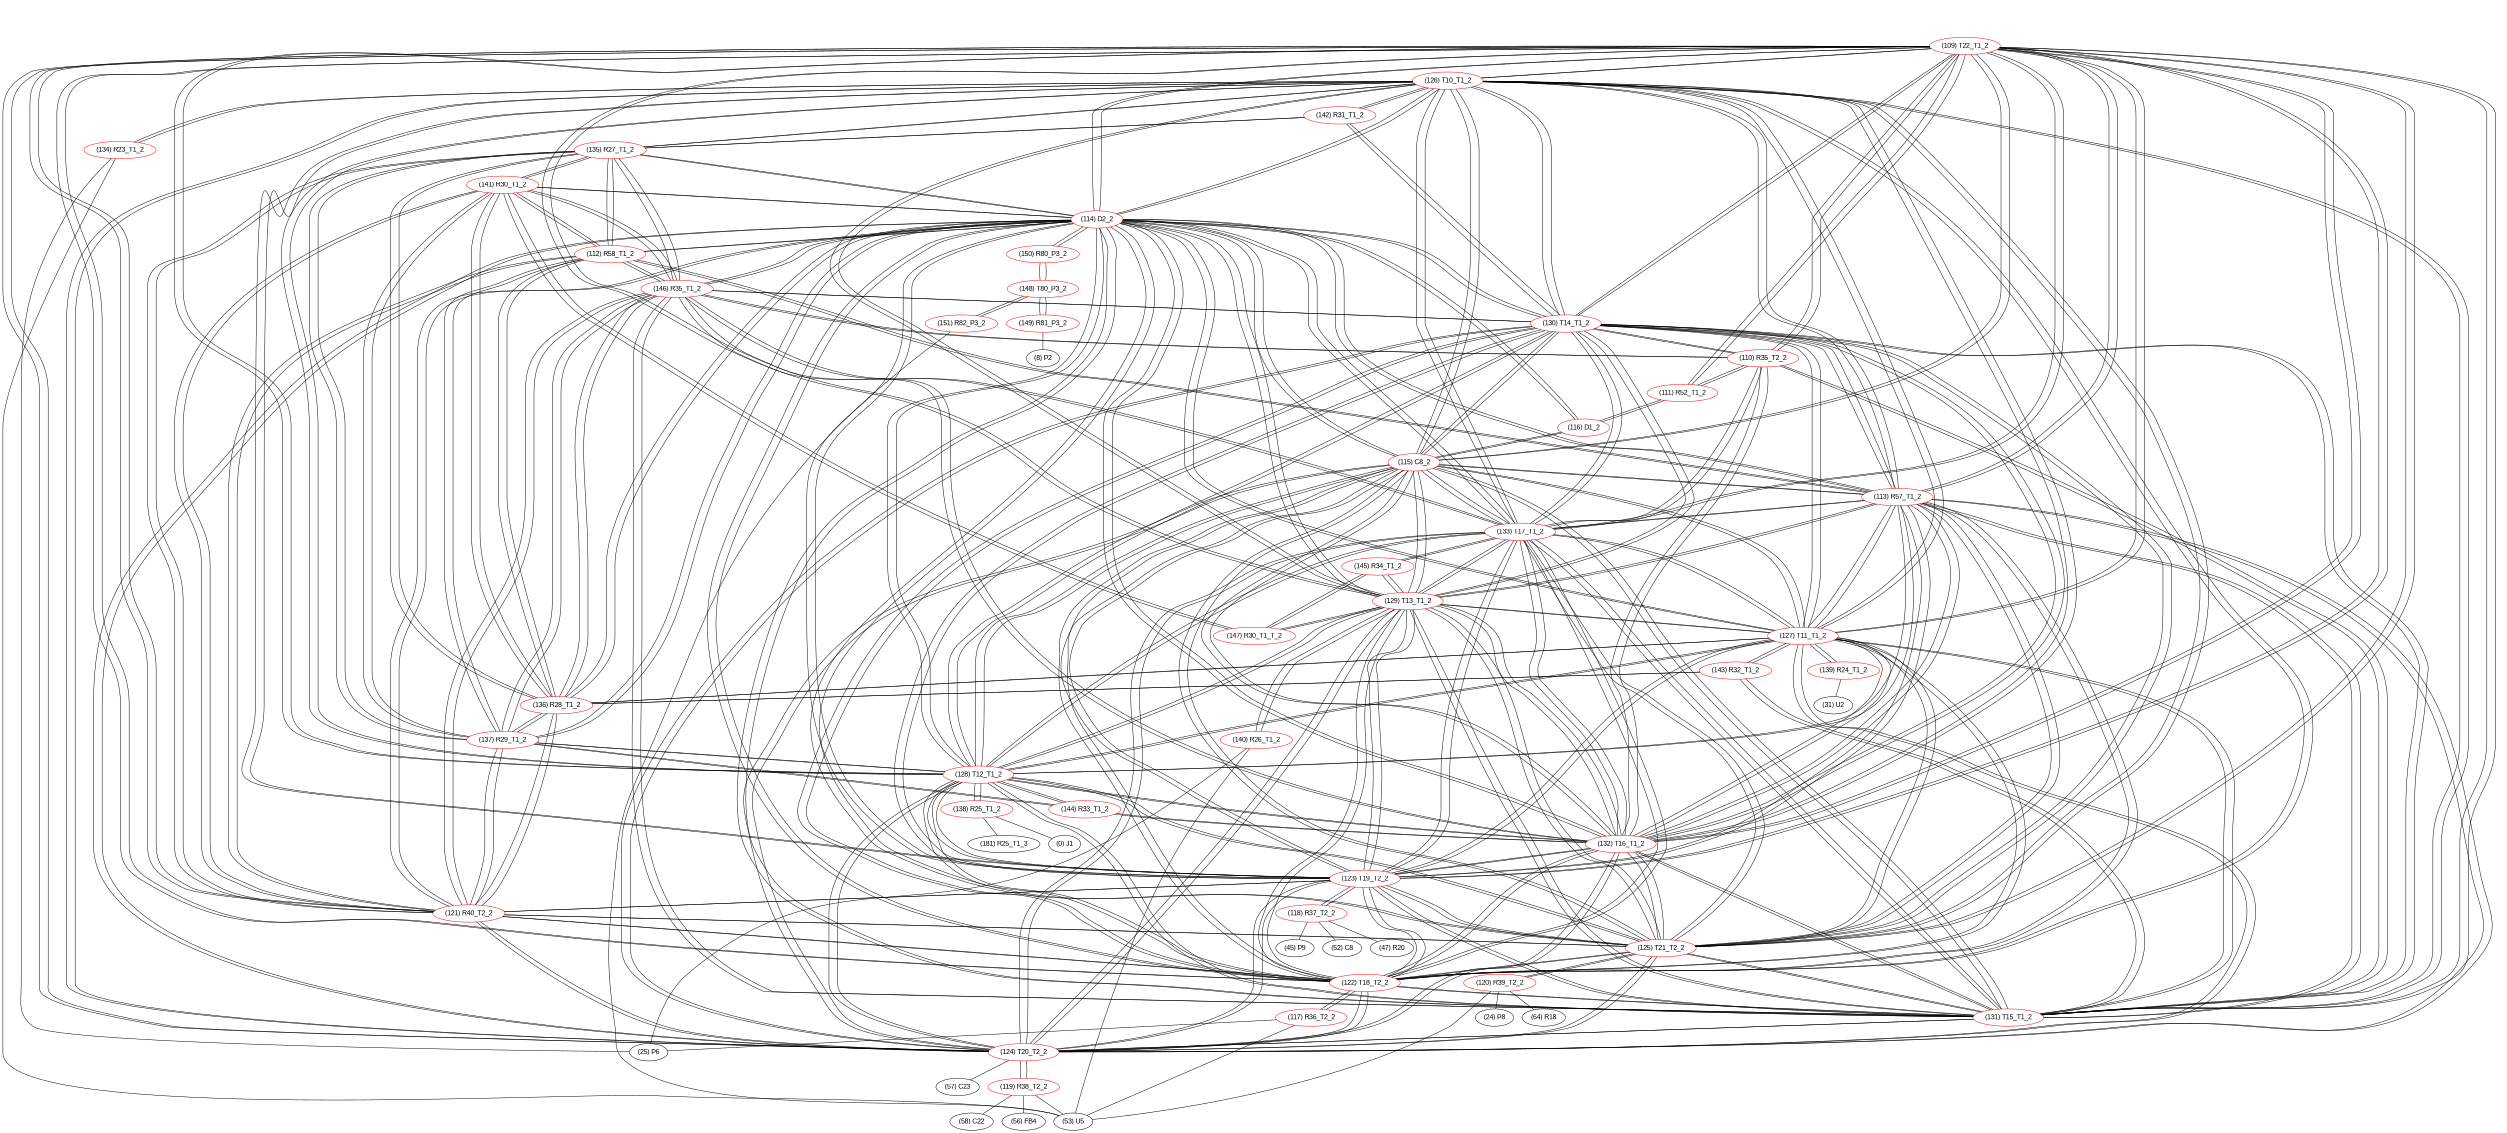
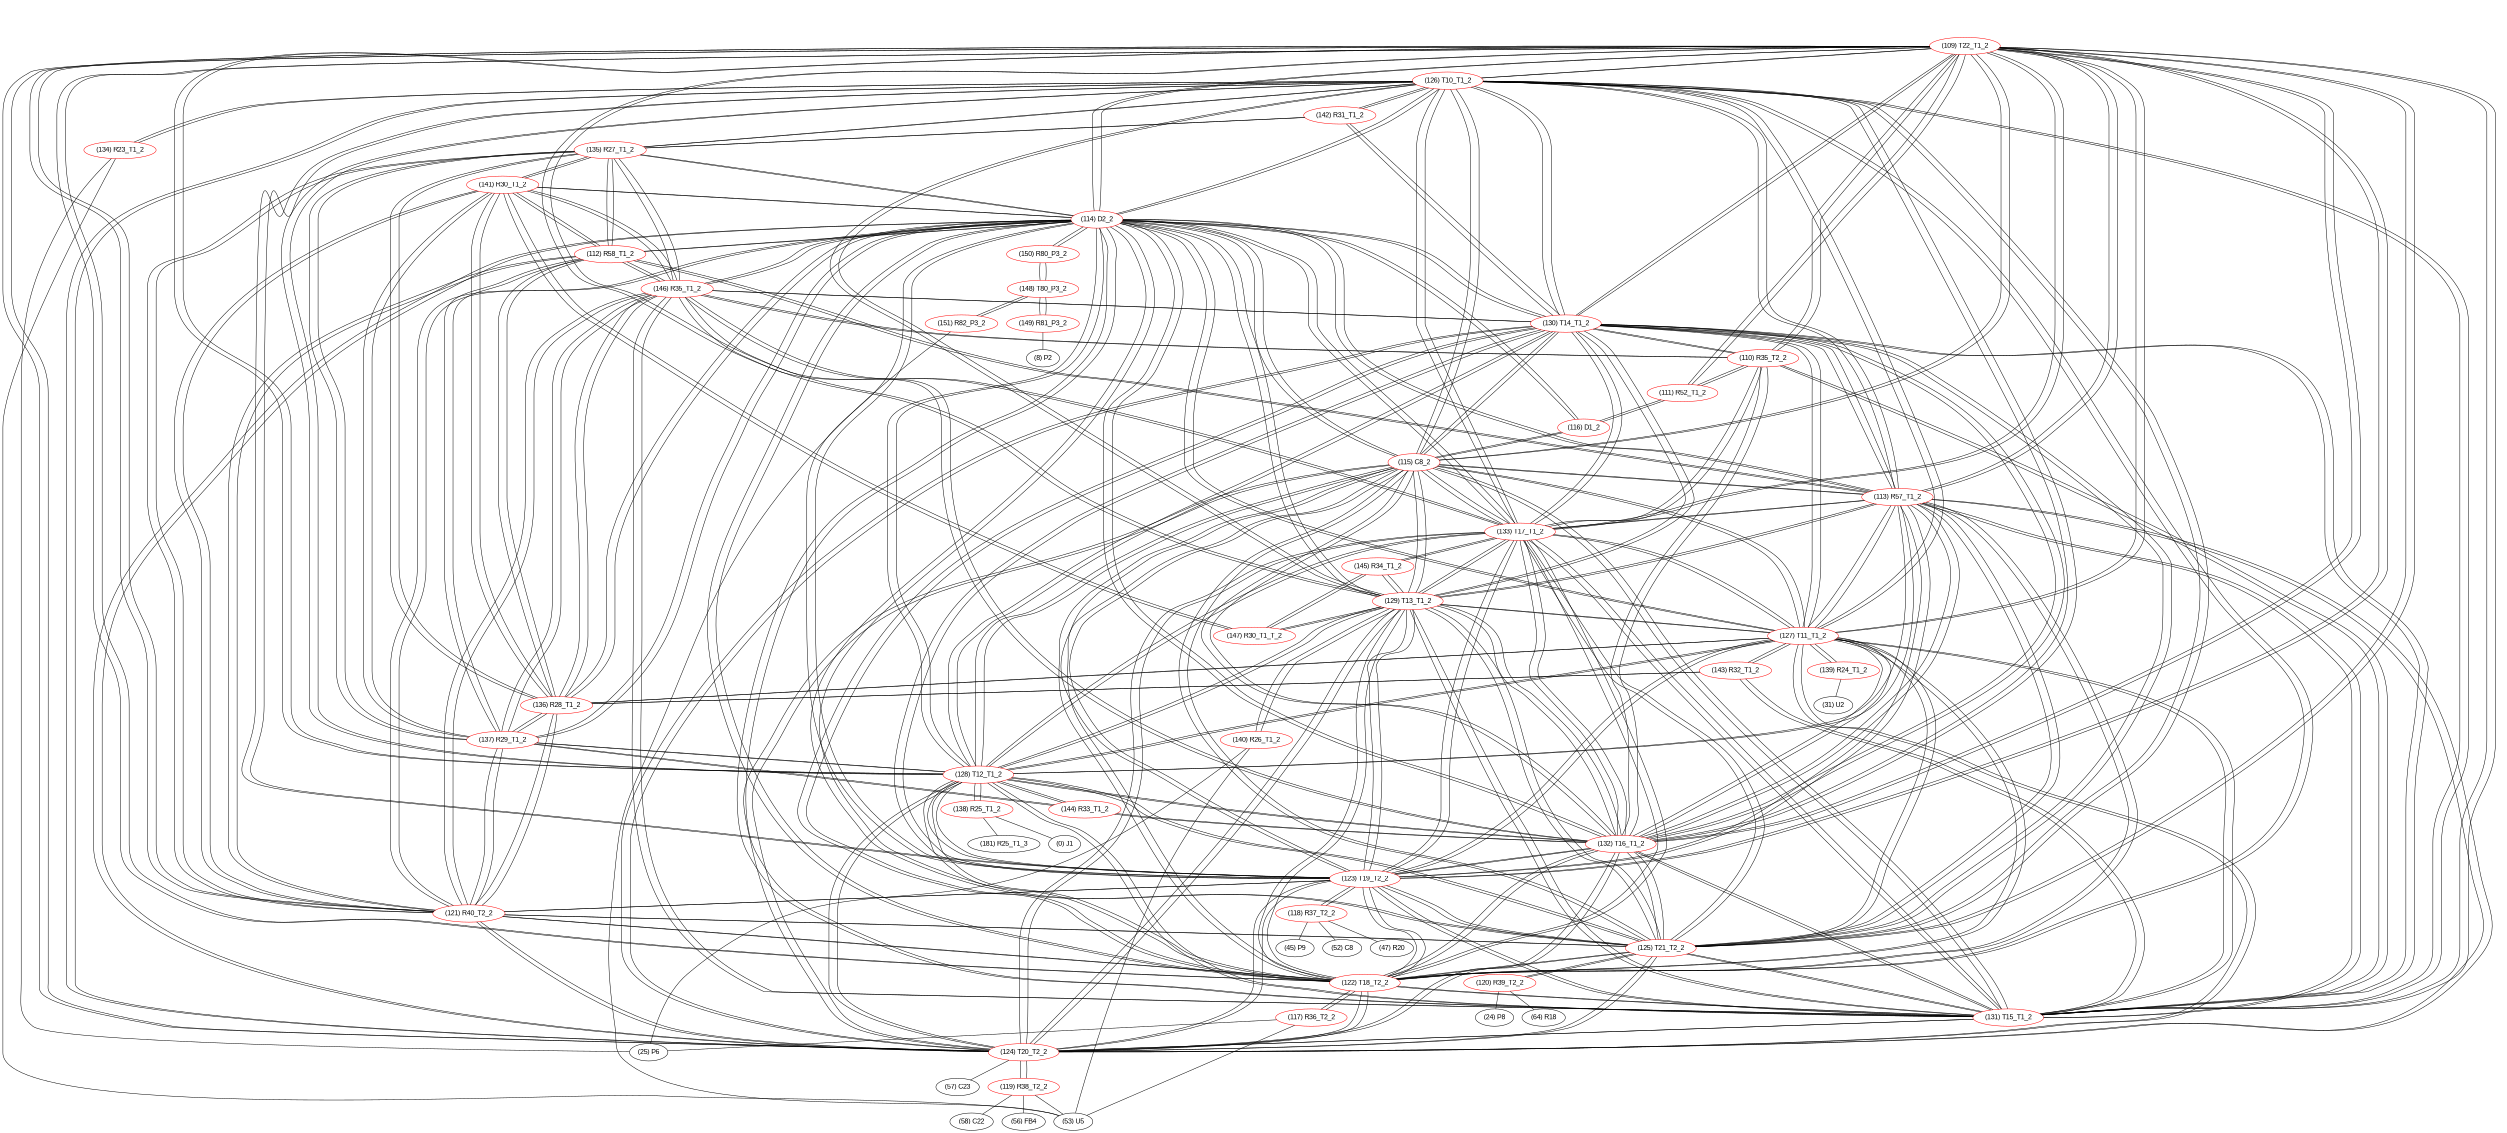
edge "(120) R39_T2_2" -- "(53) U5": removed
